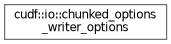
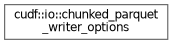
node "cudf::io::chunked_options _writer_options": label "cudf::io::chunked_options _writer_options" -> "cudf::io::chunked_parquet _writer_options"
